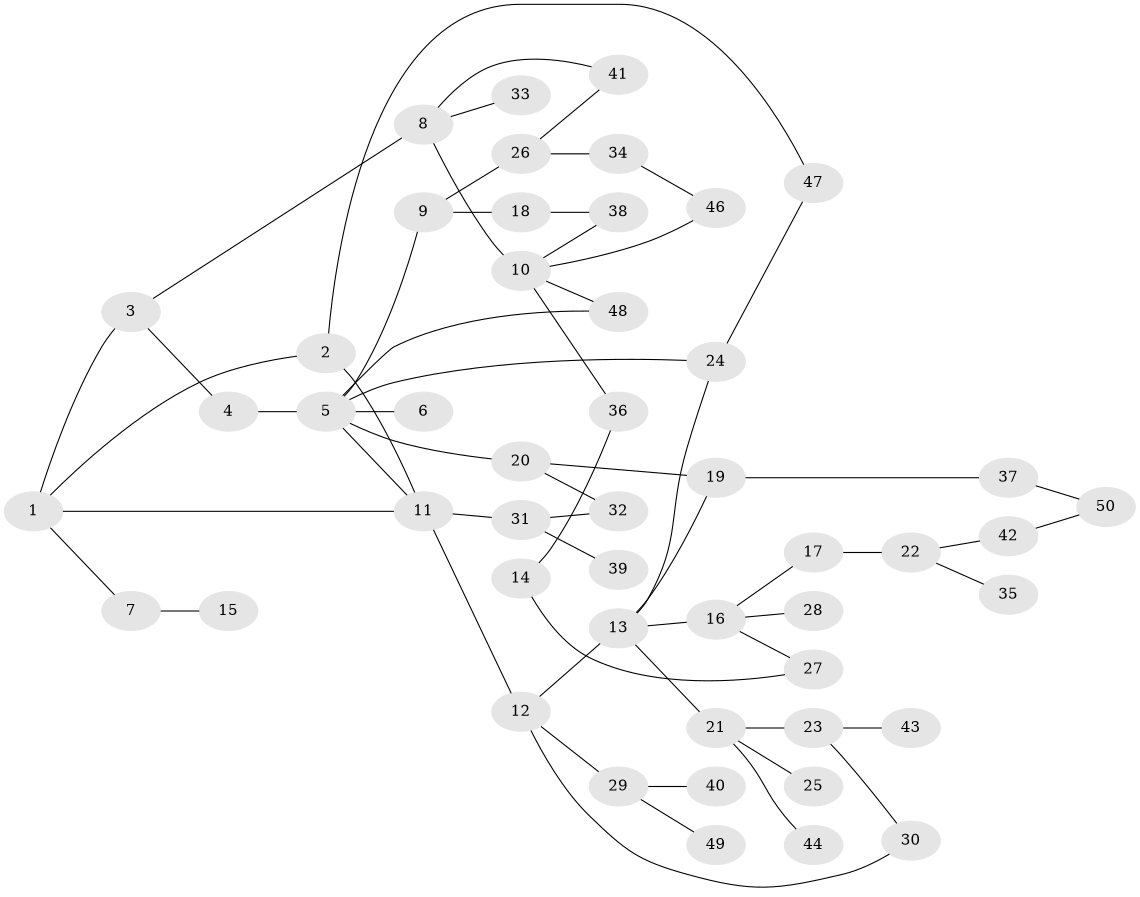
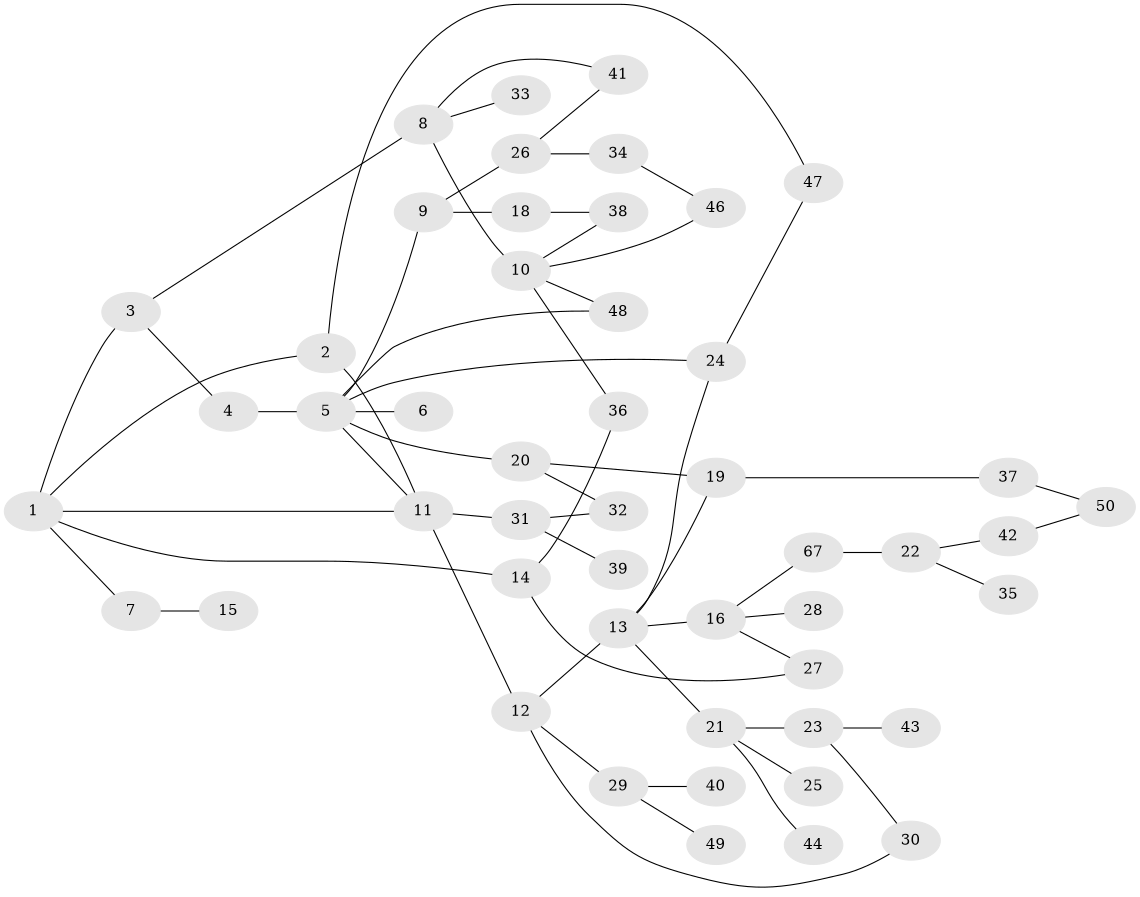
node "17": label "17" -> "67"
edge "1" -- "14": added
